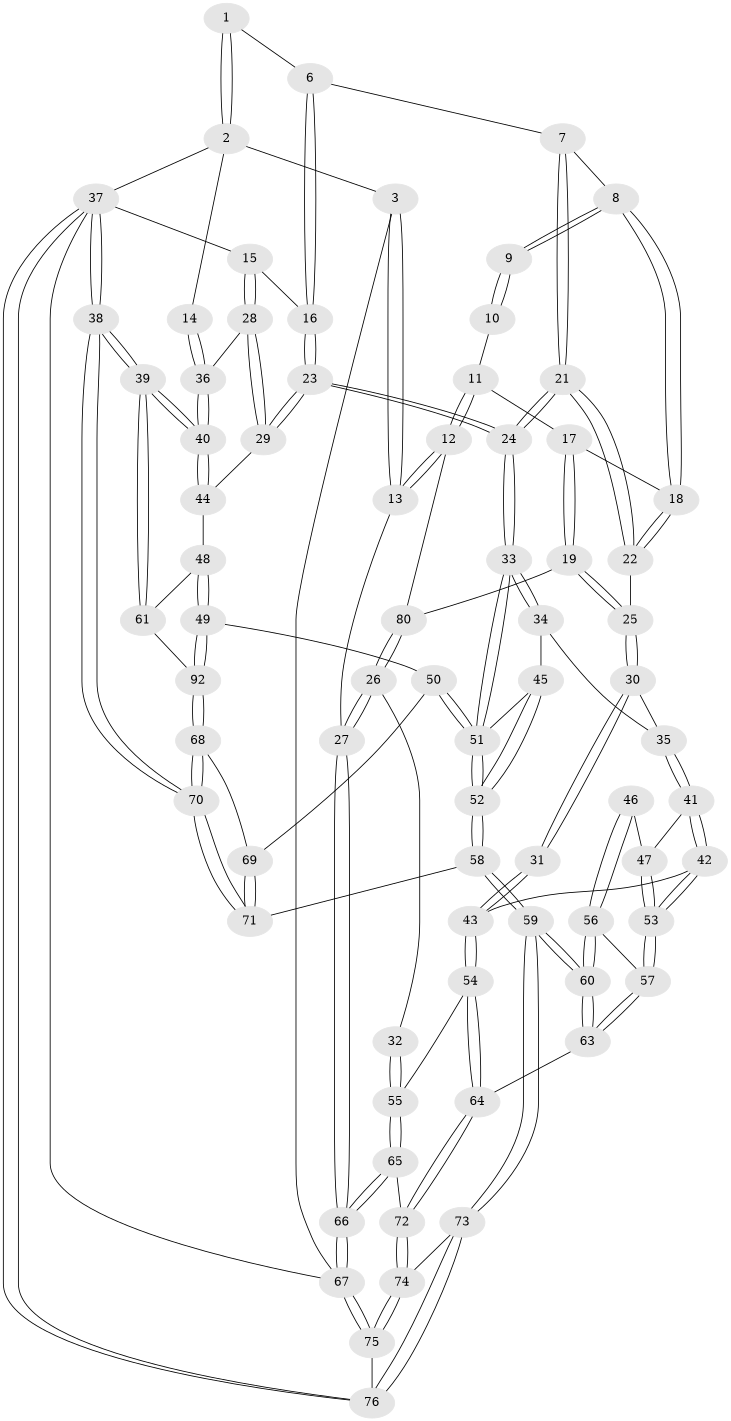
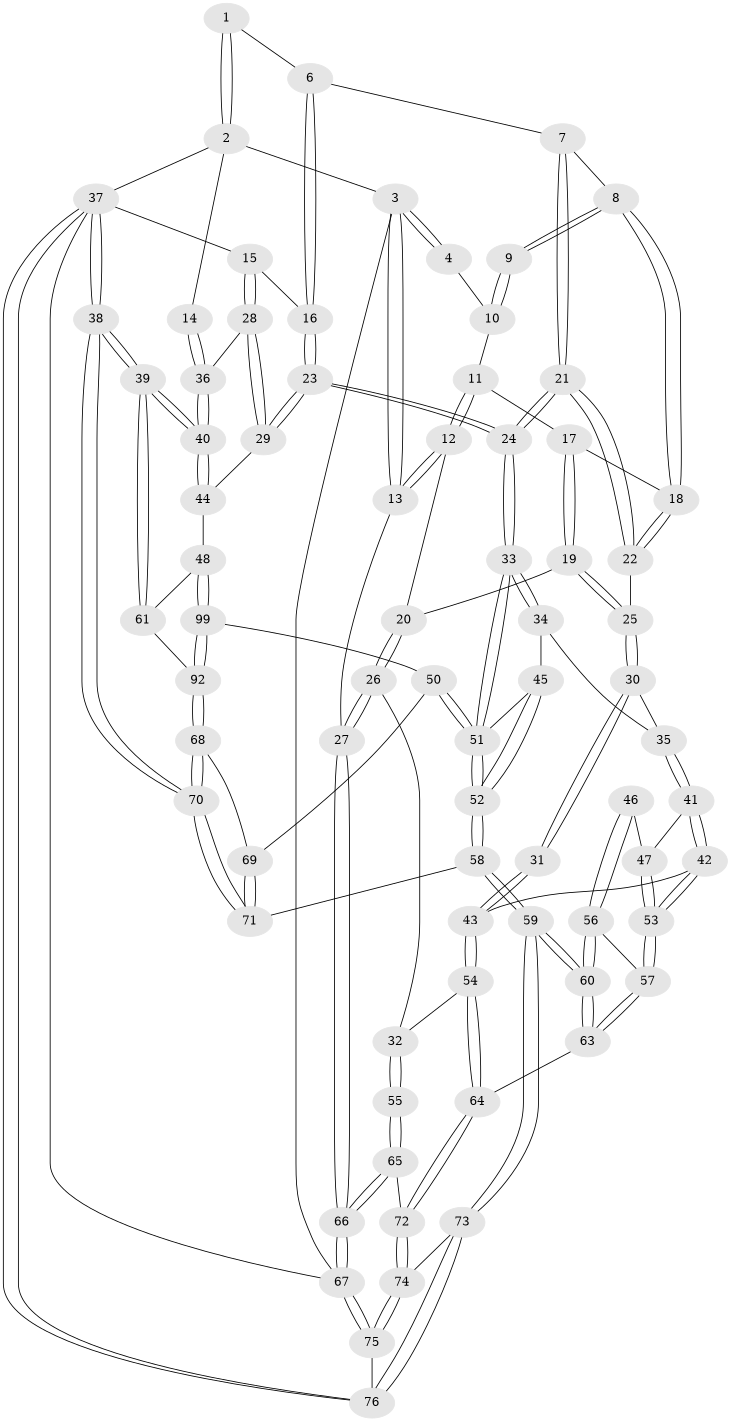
node "4": added
node "49": label "49" -> "99"
node "80": label "80" -> "20"
edge "54" -- "55": now "54" -- "32"
